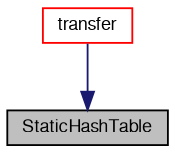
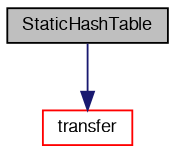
edge "transfer" -> "StaticHashTable": reversed
